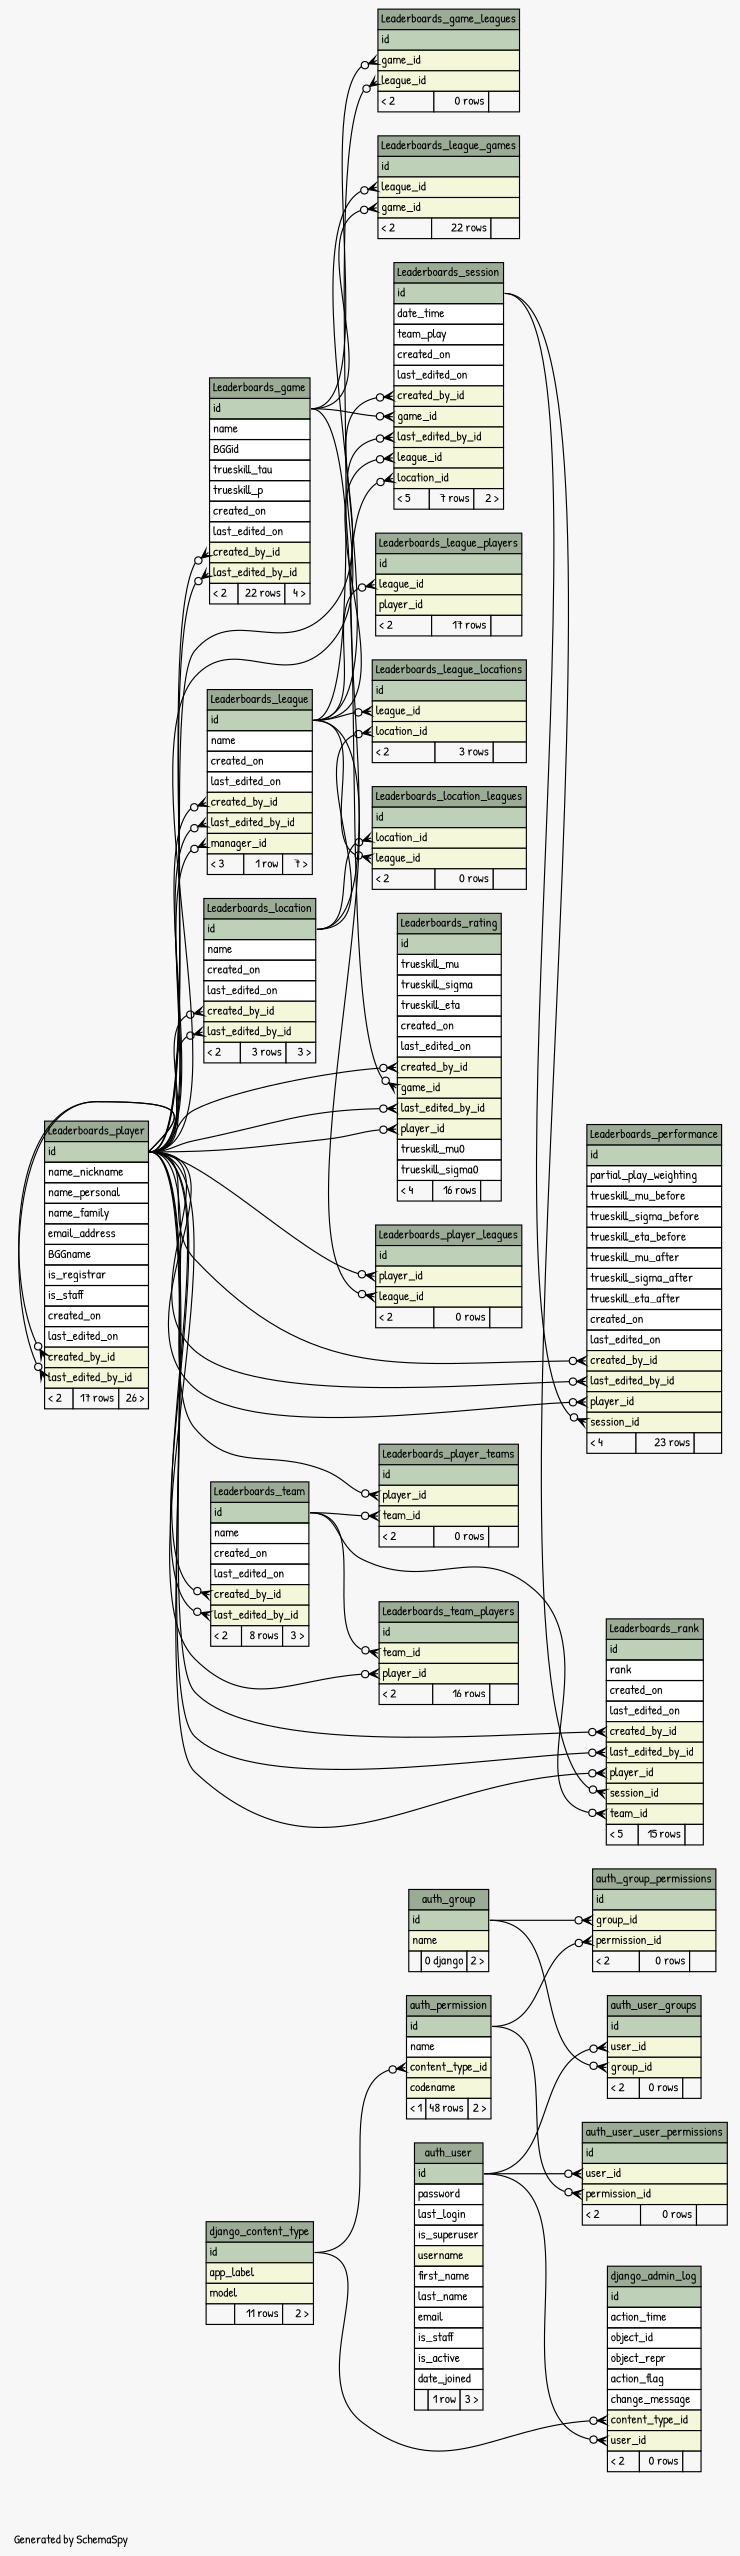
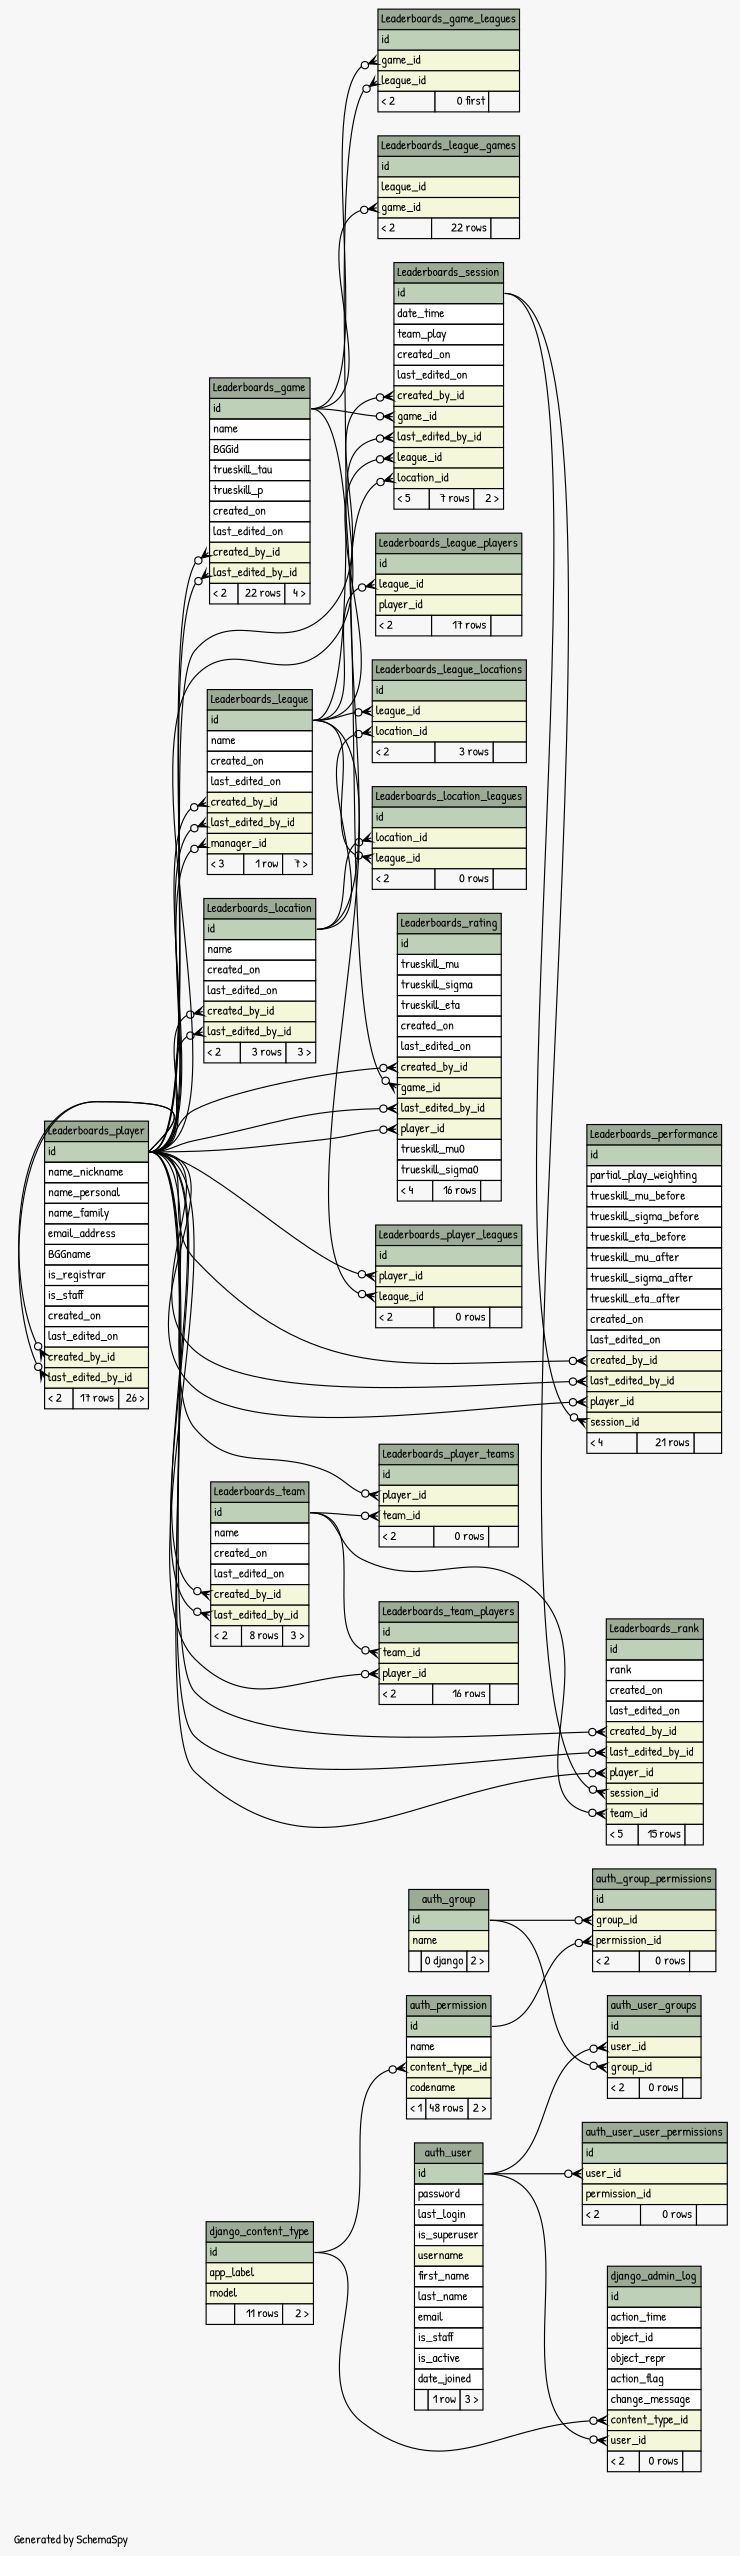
node "Leaderboards_game_leagues": text "0 rows" -> "0 first"
edge "Leaderboards_league" -> "Leaderboards_league_games": removed
node "Leaderboards_performance": text "23 rows" -> "21 rows"
edge "auth_permission" -> "auth_user_user_permissions": removed
